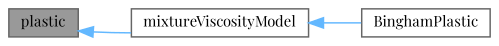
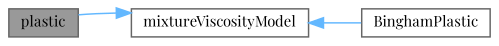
edge "mixtureViscosityModel" -> "plastic": reversed
